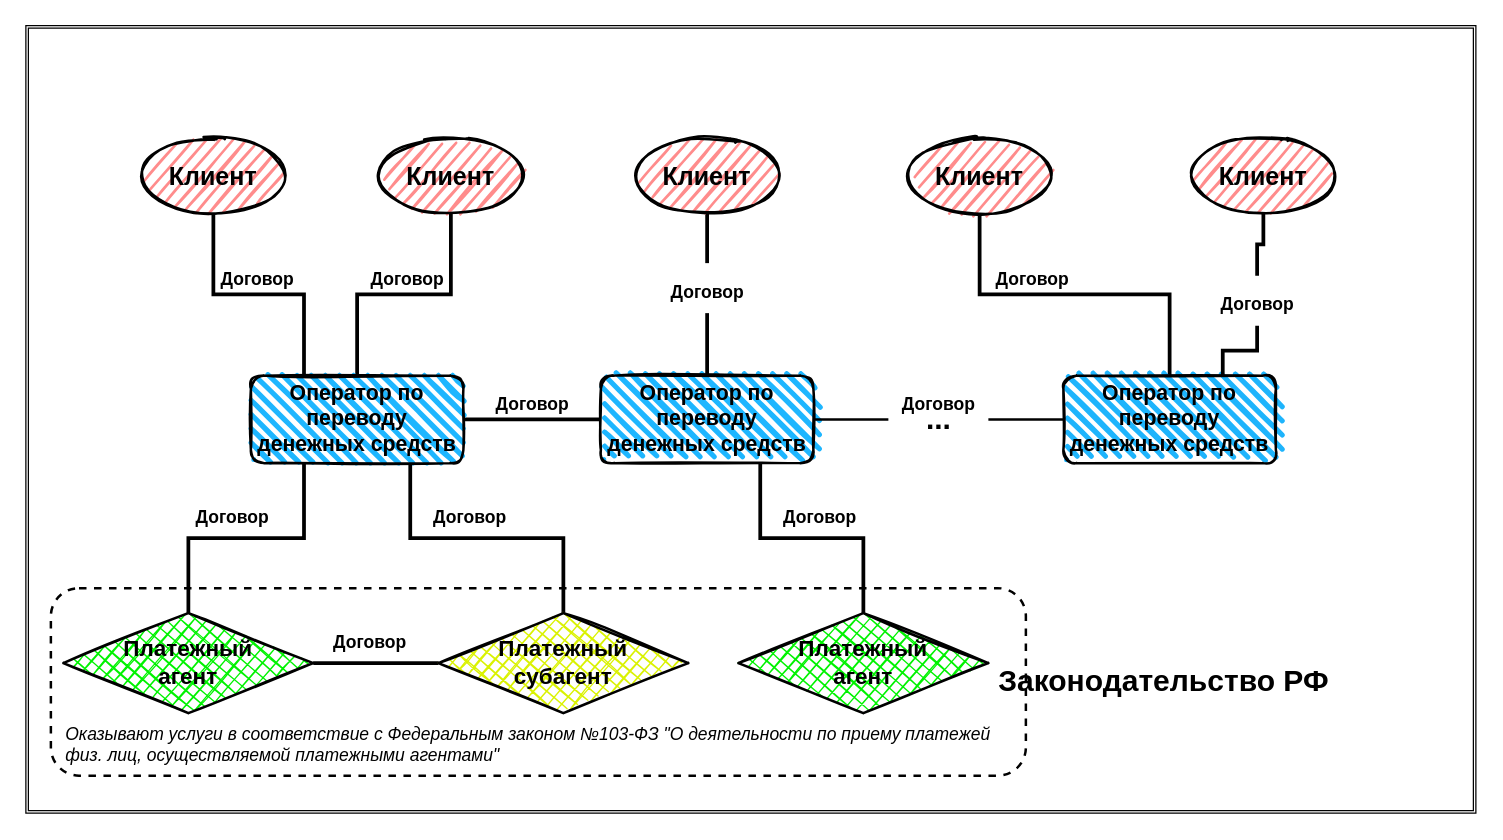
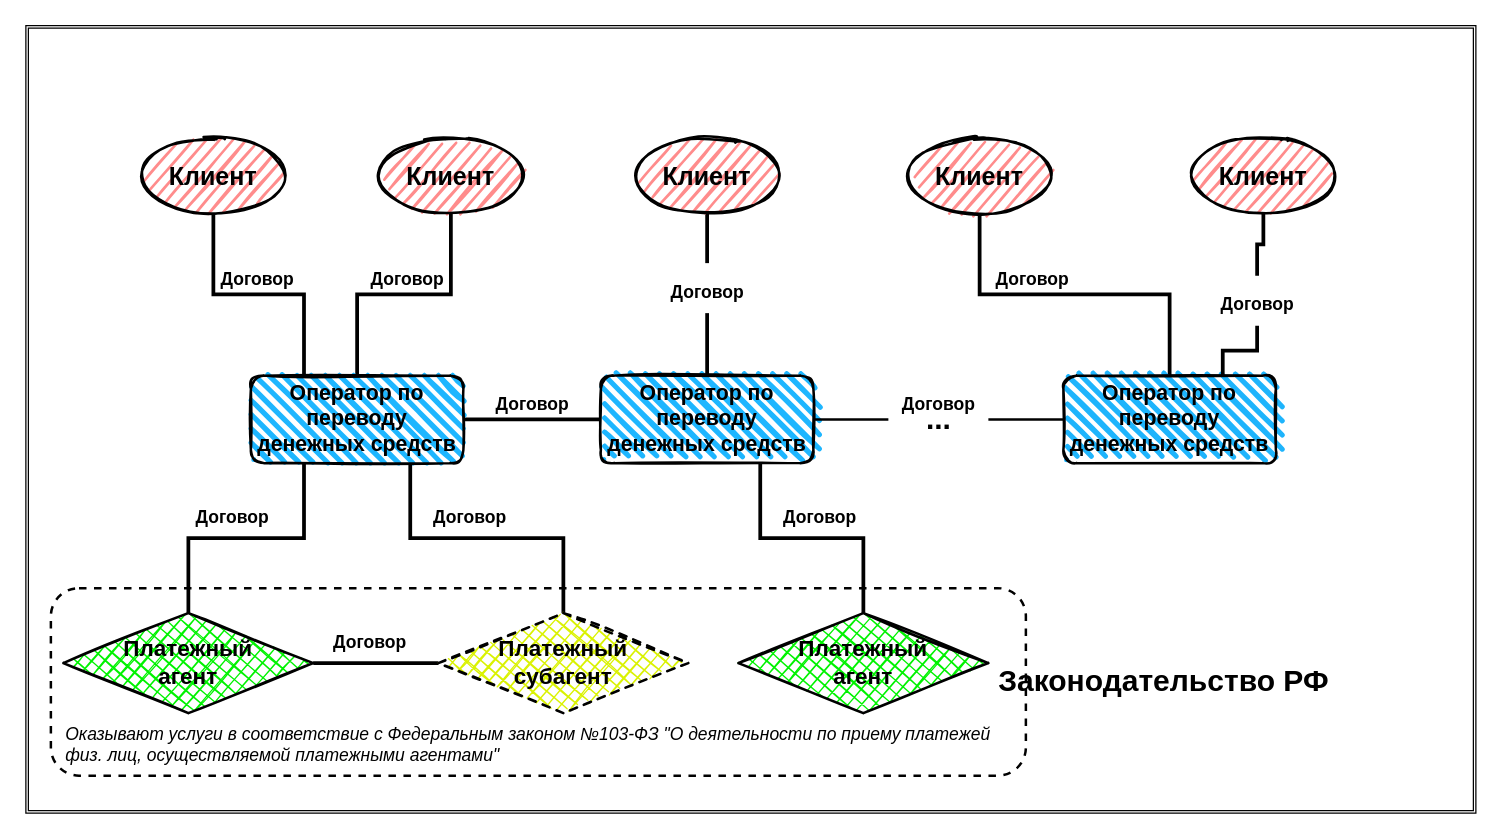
node "Платежный субагент": style solid -> dashed
